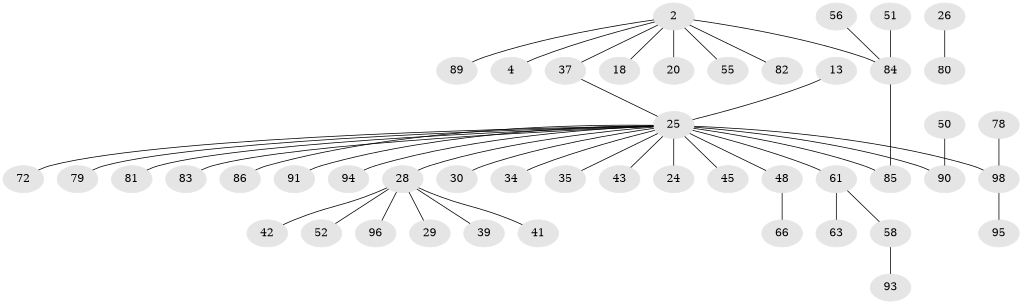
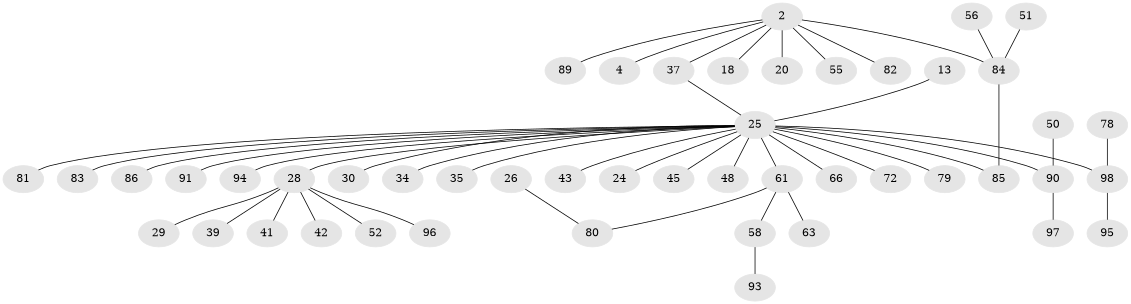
edge "48" -- "66": now "25" -- "66"
edge "61" -- "80": added
node "97": added
